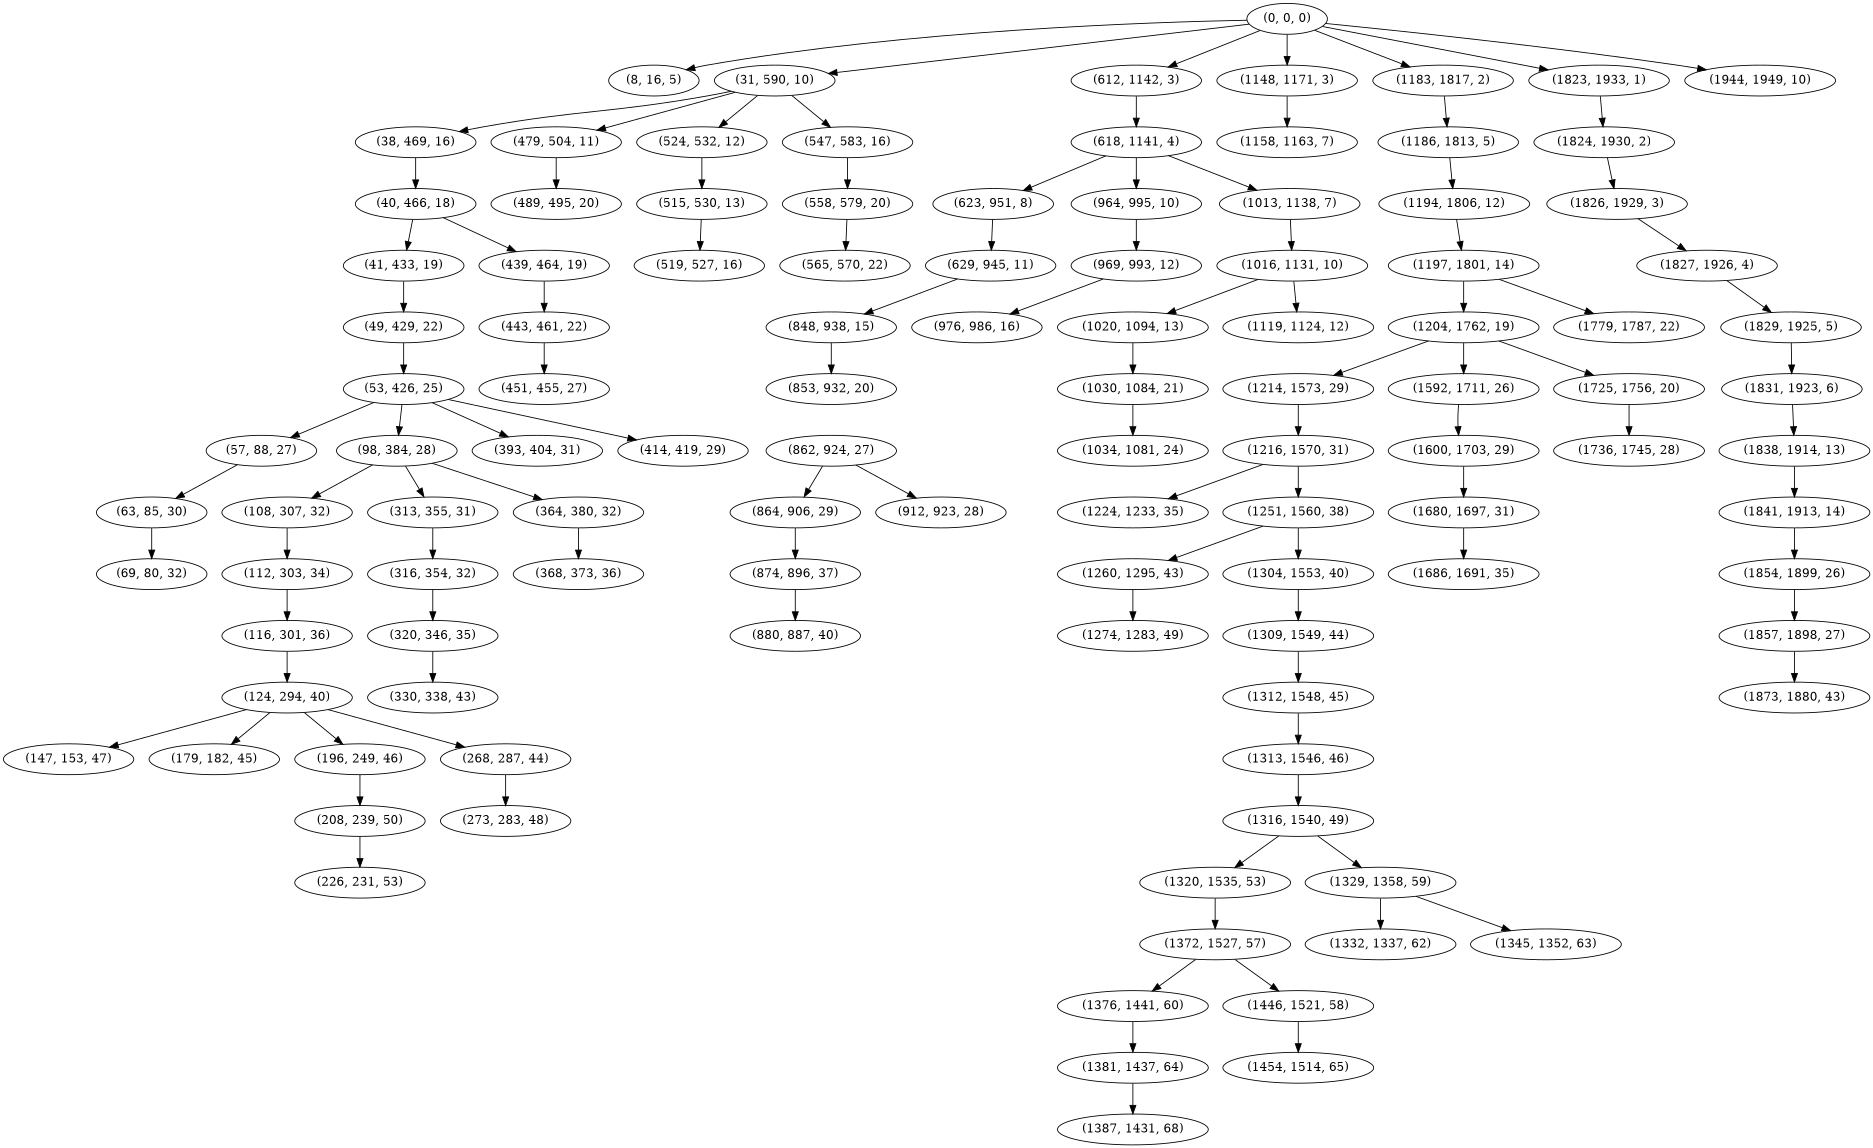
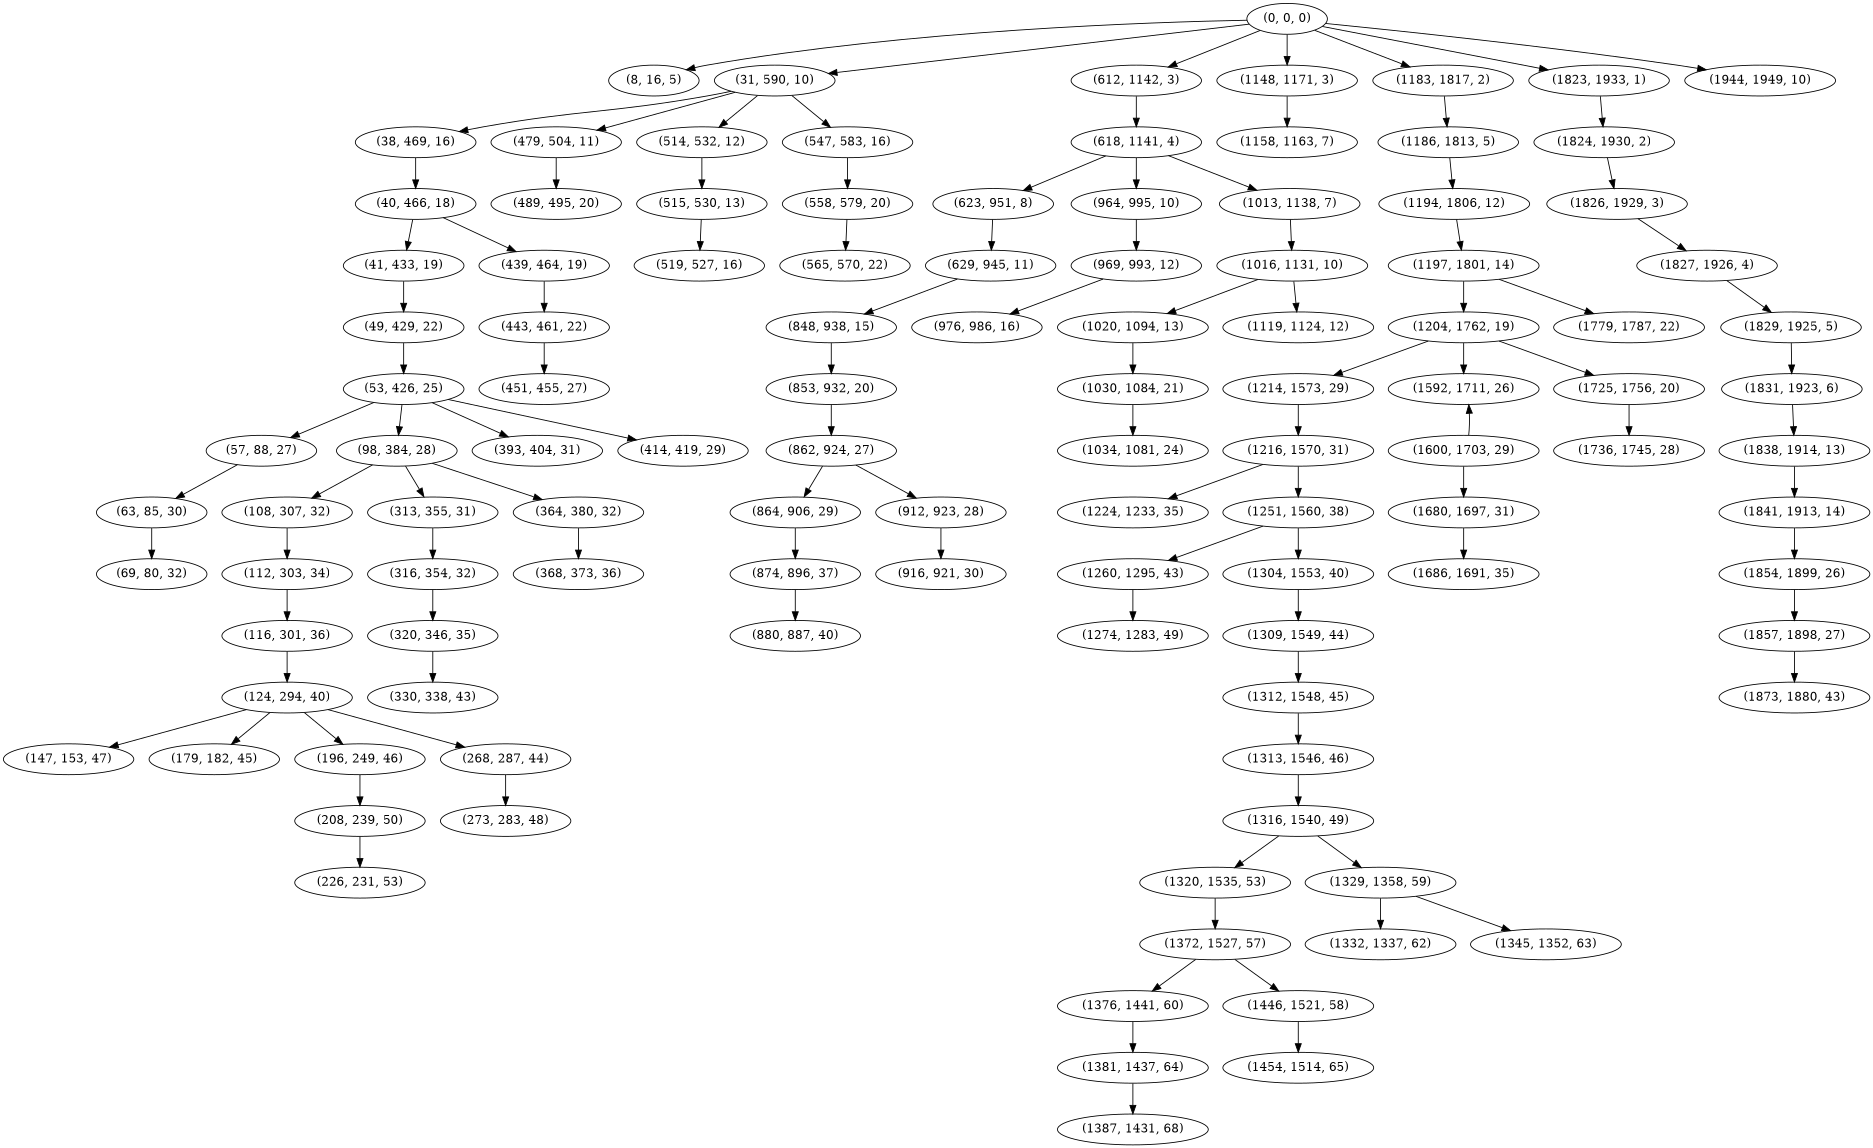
node "(524, 532, 12)": label "(524, 532, 12)" -> "(514, 532, 12)"
edge "(853, 932, 20)" -> "(862, 924, 27)": added
edge "(1592, 1711, 26)" -> "(1600, 1703, 29)": reversed
node "(916, 921, 30)": added
